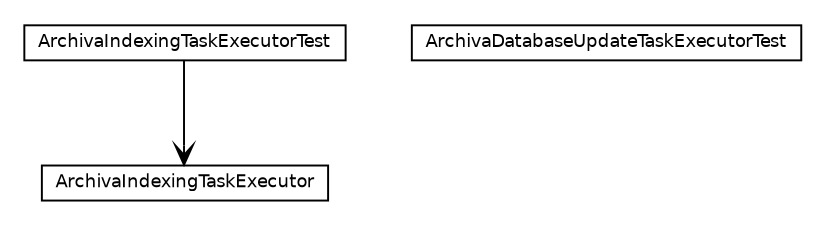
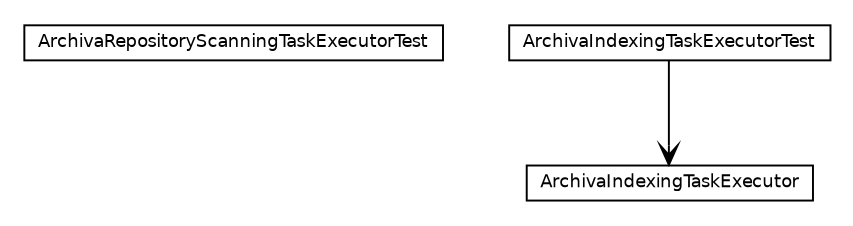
node "ArchivaRepositoryScanningTaskExecutorTest": added
node "ArchivaDatabaseUpdateTaskExecutorTest": removed
